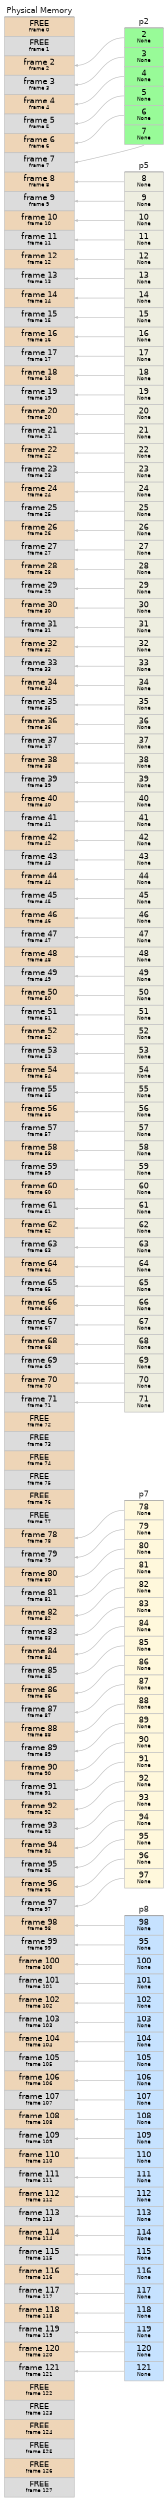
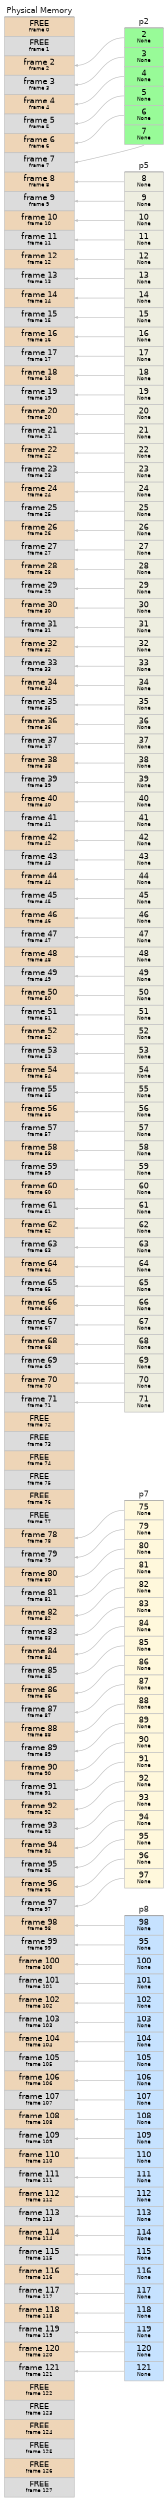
node "p7": text "78" -> "75"
node "Physical Memory": text "frame 525" -> "frame 125"
